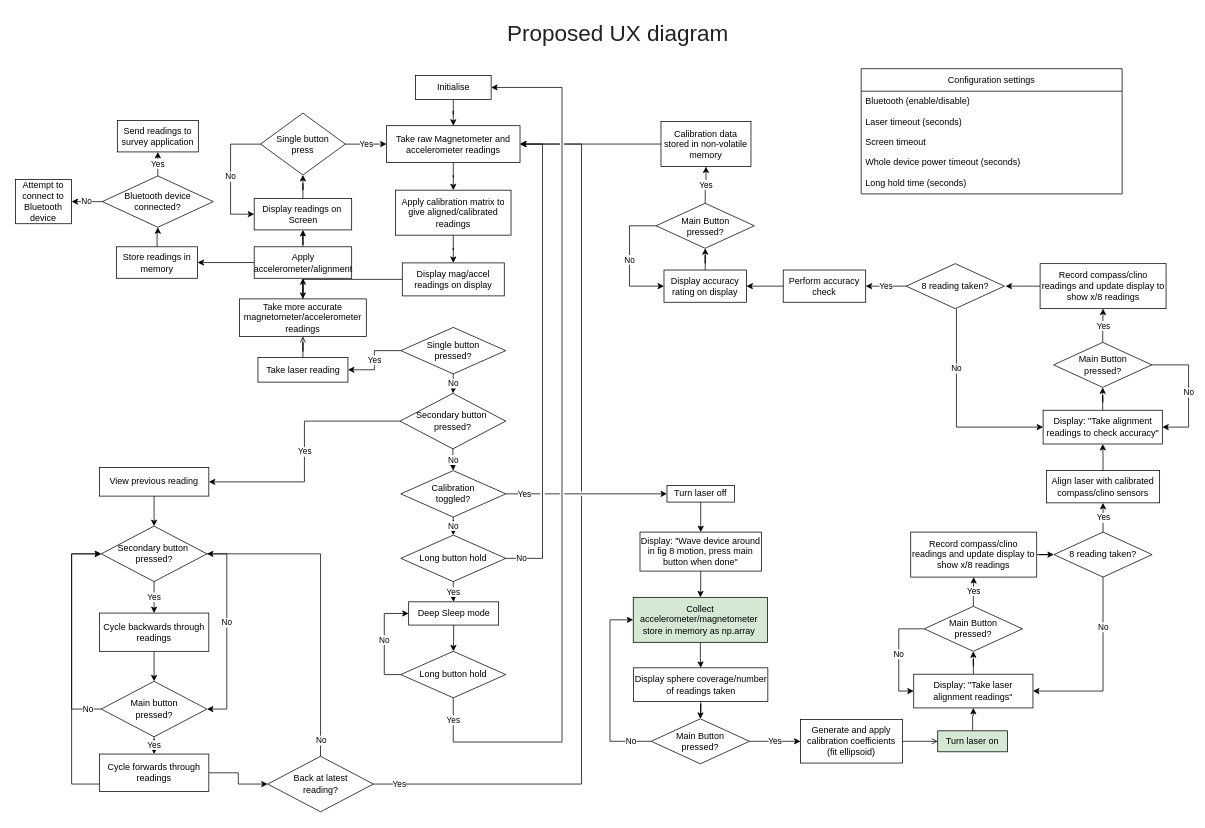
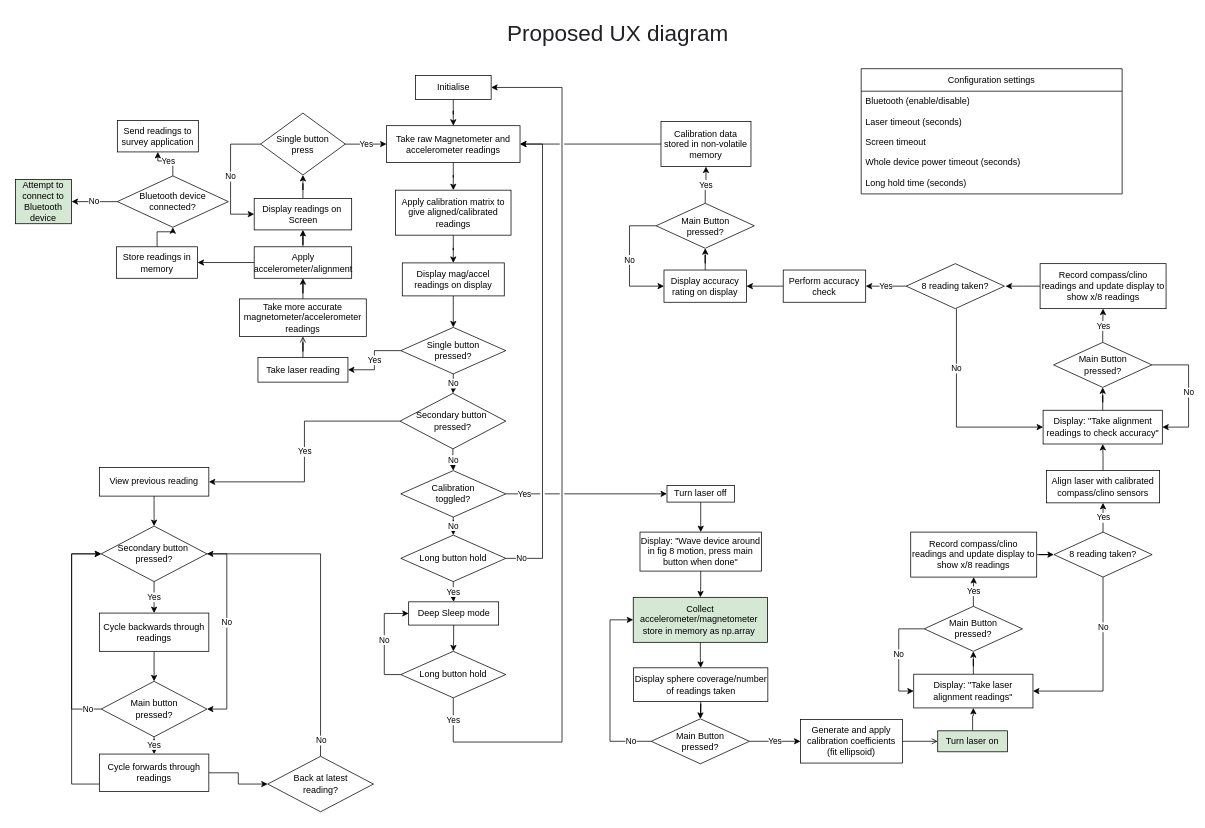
node "Attempt to connect to Bluetooth device": fillcolor #ffffff -> #d5e8d4
node "Bluetooth device connected?": moved (158, 202) -> (173, 202)
edge "Display mag/accel readings on display" -> "Take more accurate magnetometer/accelerometer readings": now "Display mag/accel readings on display" -> "Single button pressed?"
edge "Back at latest reading?" -> "Take raw Magnetometer and accelerometer readings": removed, label "Yes"
